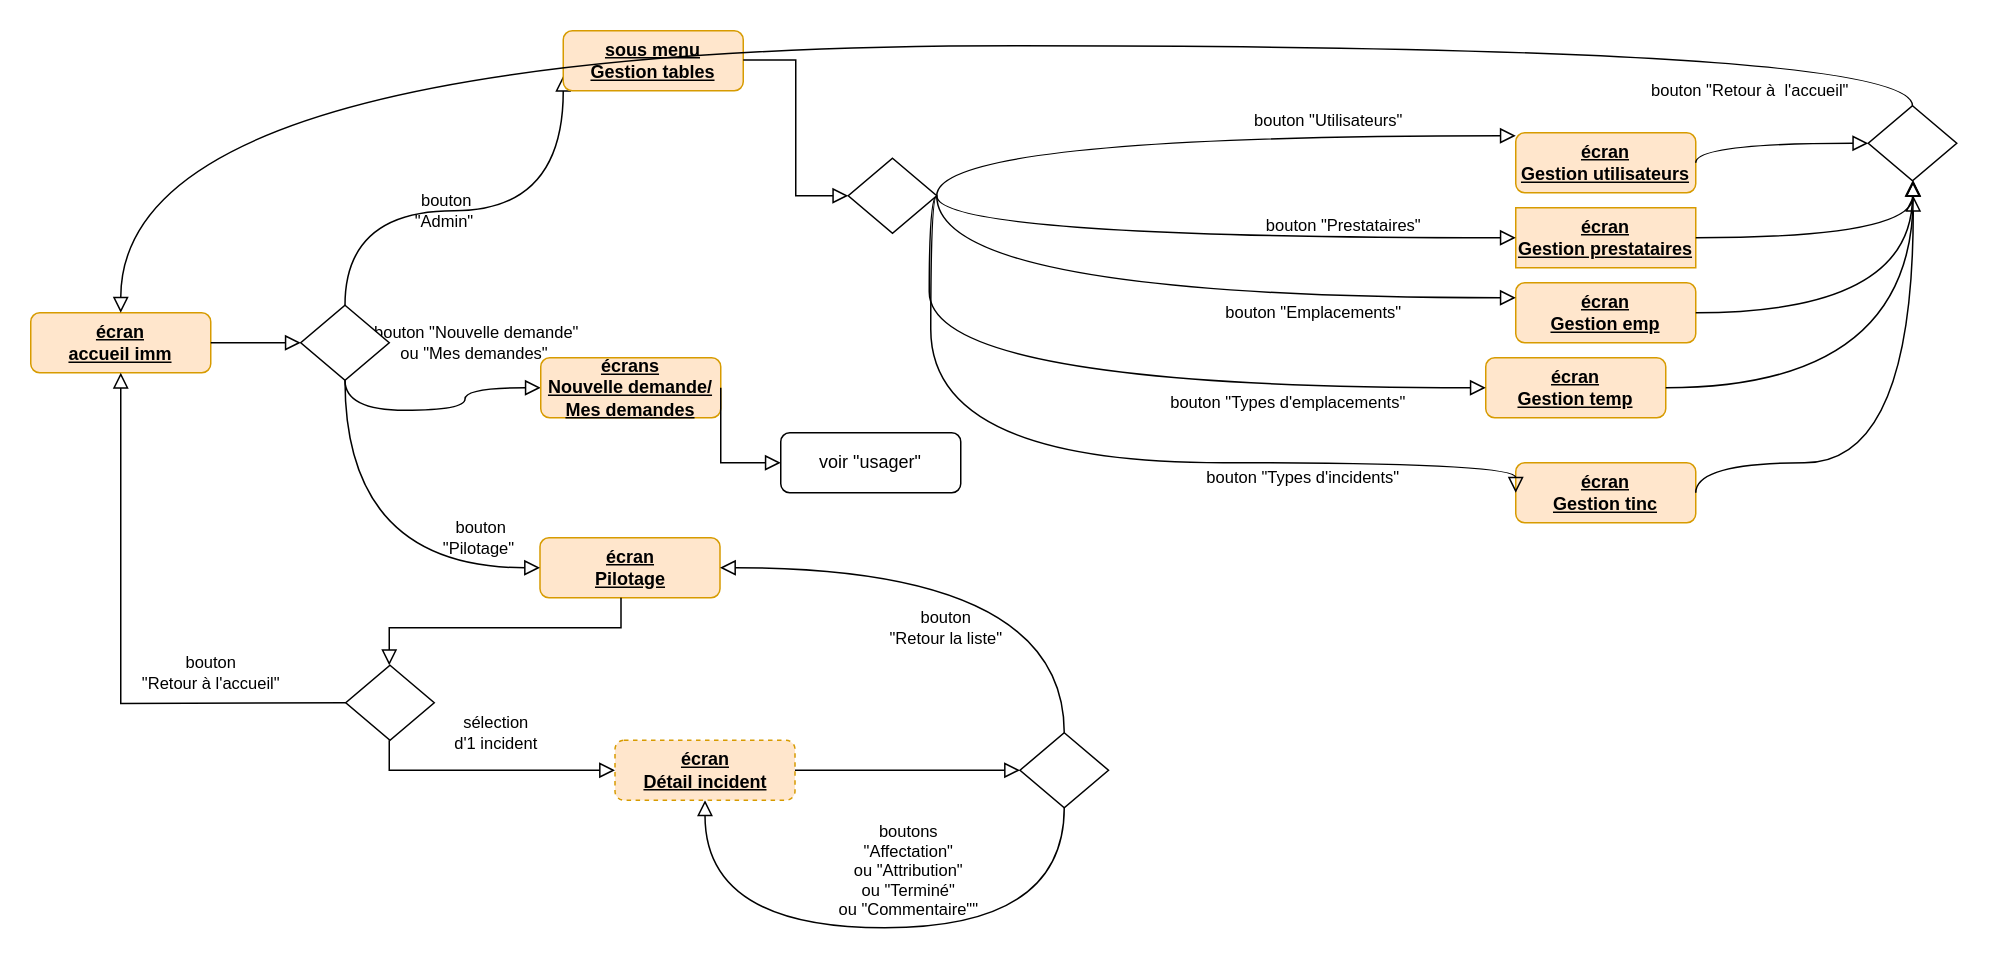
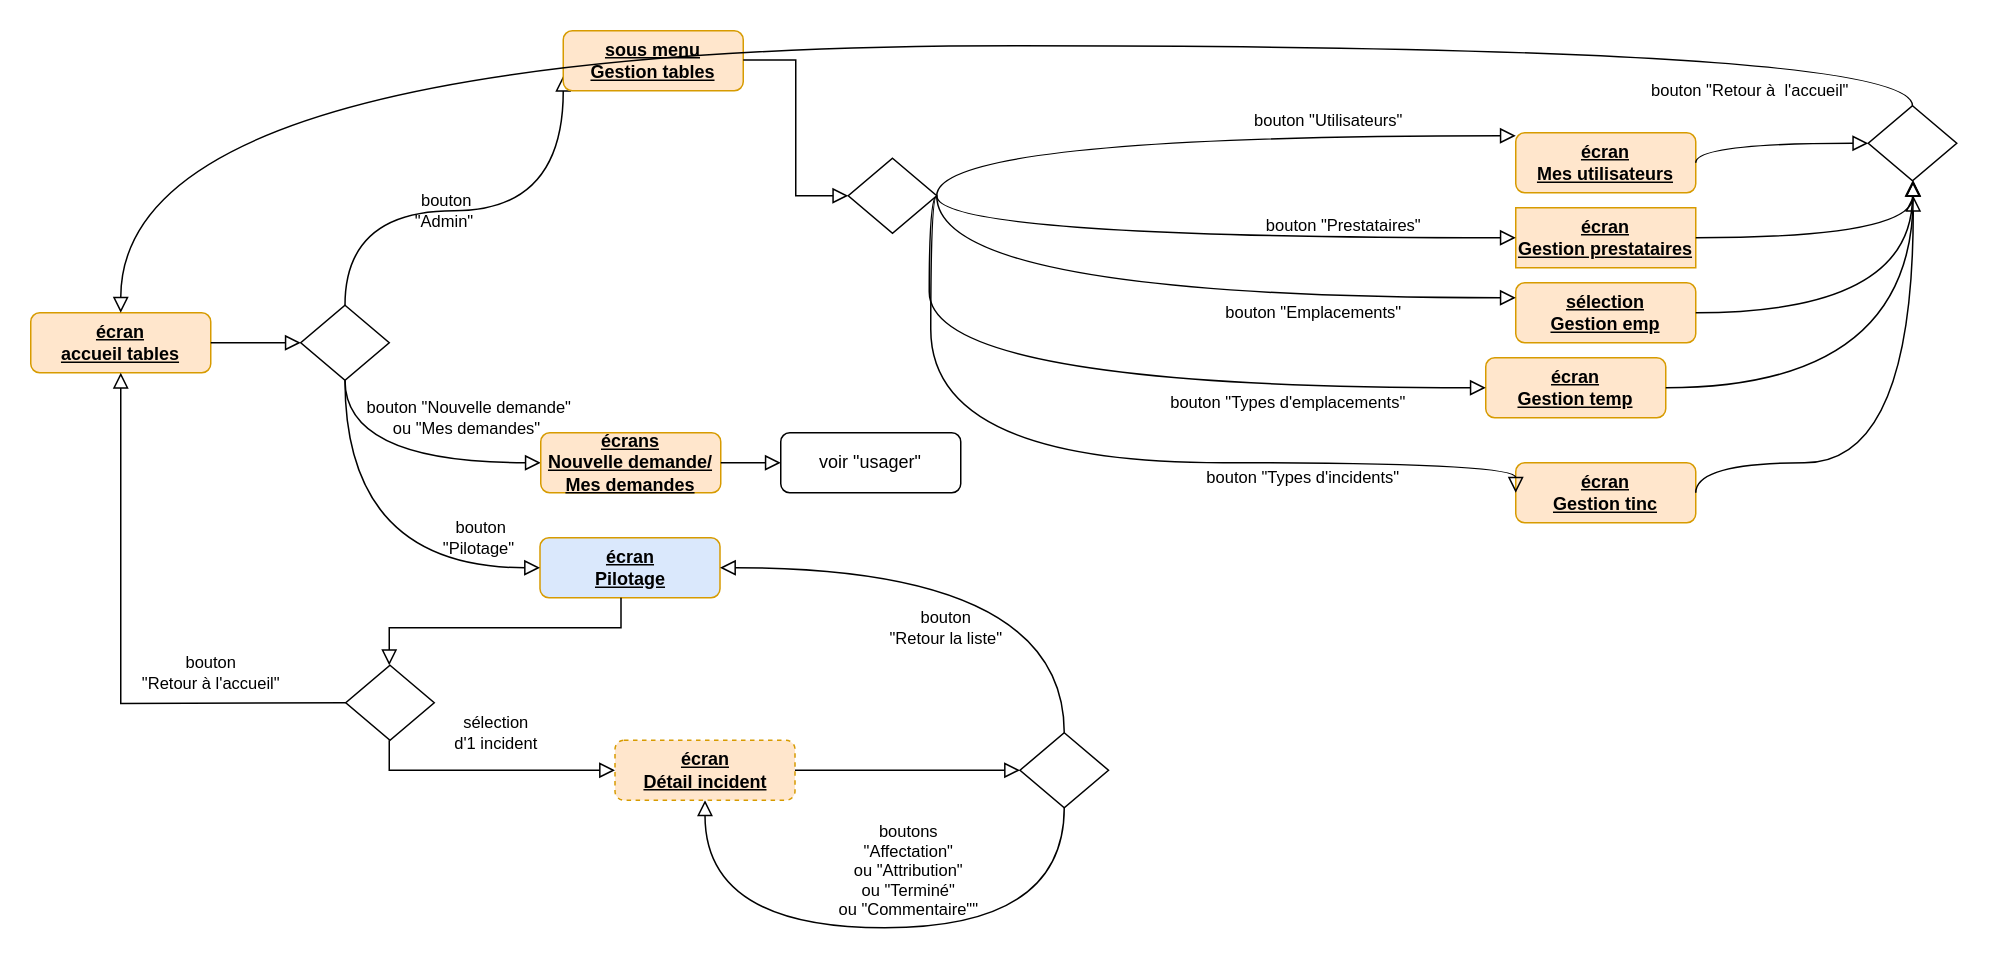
node "écran Gestion utilisateurs": label "écran Gestion utilisateurs" -> "écran Mes utilisateurs"
node "écran Gestion emp": label "écran Gestion emp" -> "sélection Gestion emp"
node "écran accueil imm": label "écran accueil imm" -> "écran accueil tables"
node "écrans Nouvelle demande/ Mes demandes": moved (631, 388) -> (631, 463)
node "écran Pilotage": fillcolor #ffe6cc -> #dae8fc
